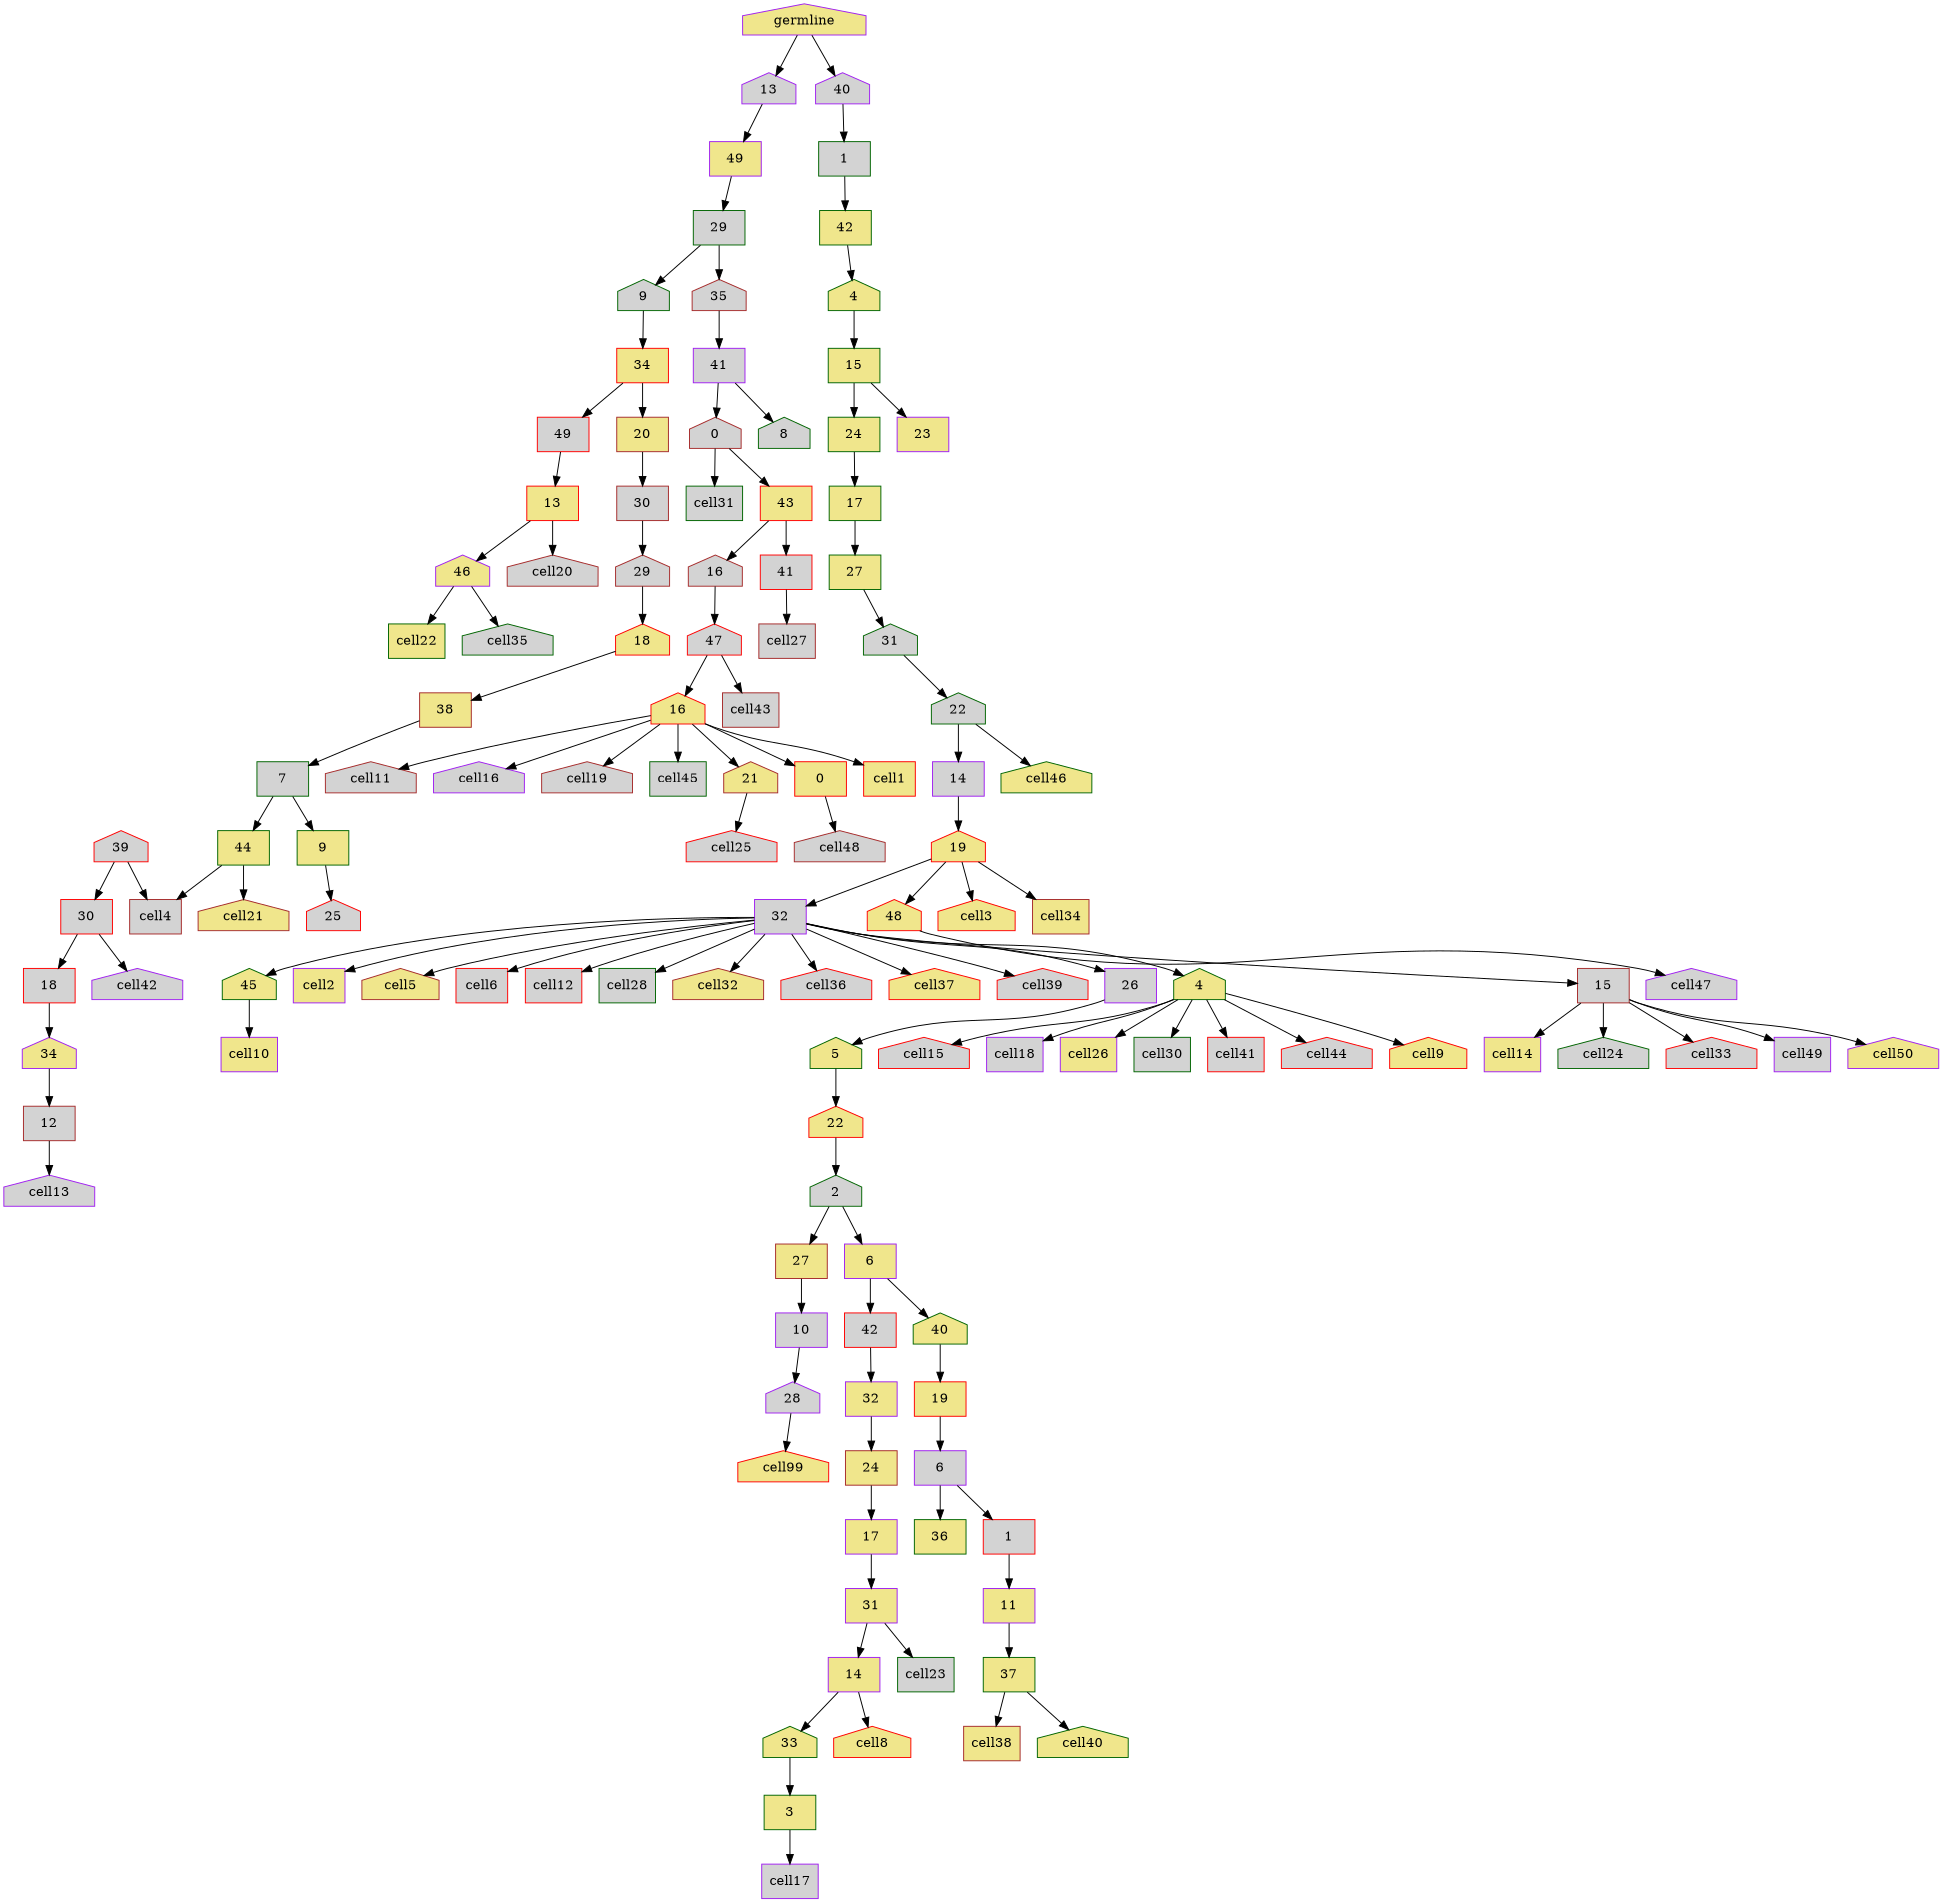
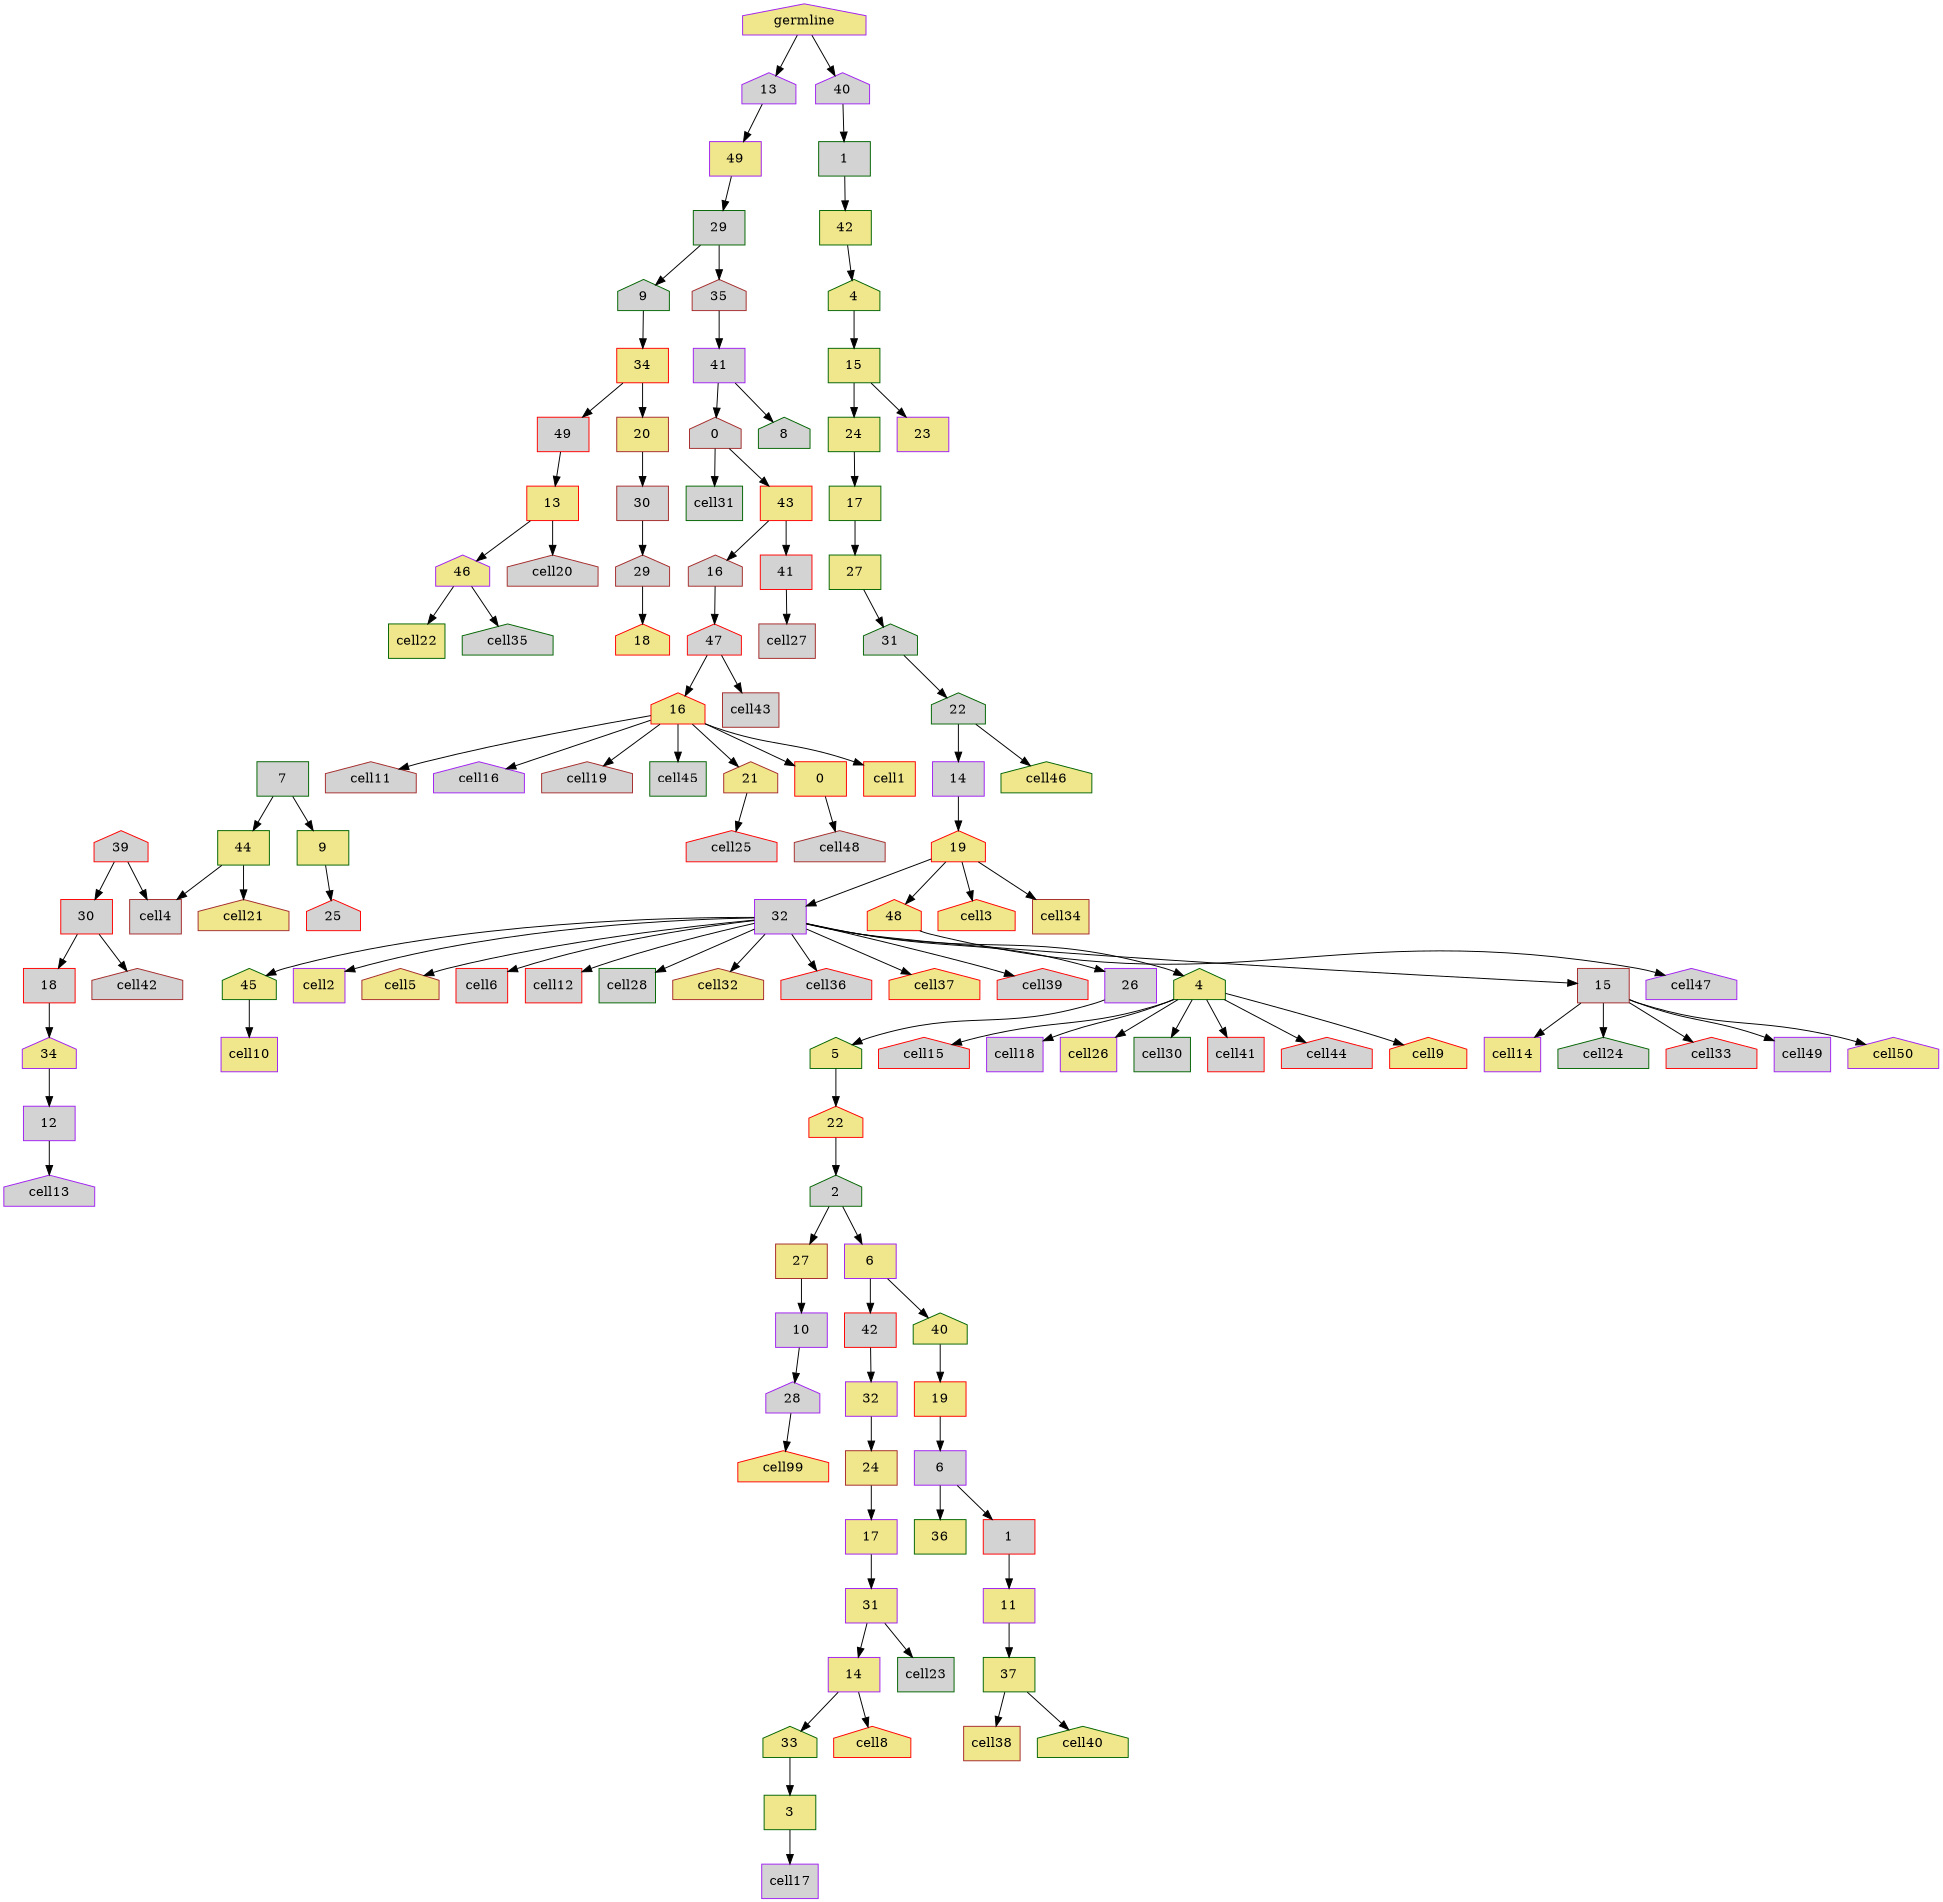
node "38": removed
node "cell42": color purple -> brown
node "12": color brown -> purple
